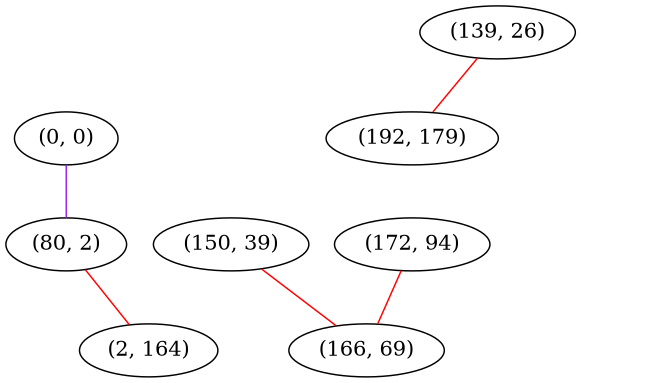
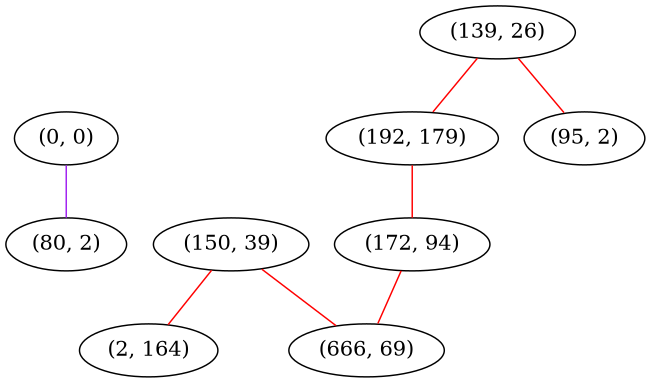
node "(95, 2)": added
edge "(192, 179)" -- "(172, 94)": added
edge "(80, 2)" -- "(2, 164)": now "(150, 39)" -- "(2, 164)"
node "(166, 69)": label "(166, 69)" -> "(666, 69)"
